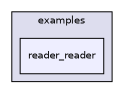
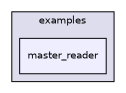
node "reader_reader": label "reader_reader" -> "master_reader"
